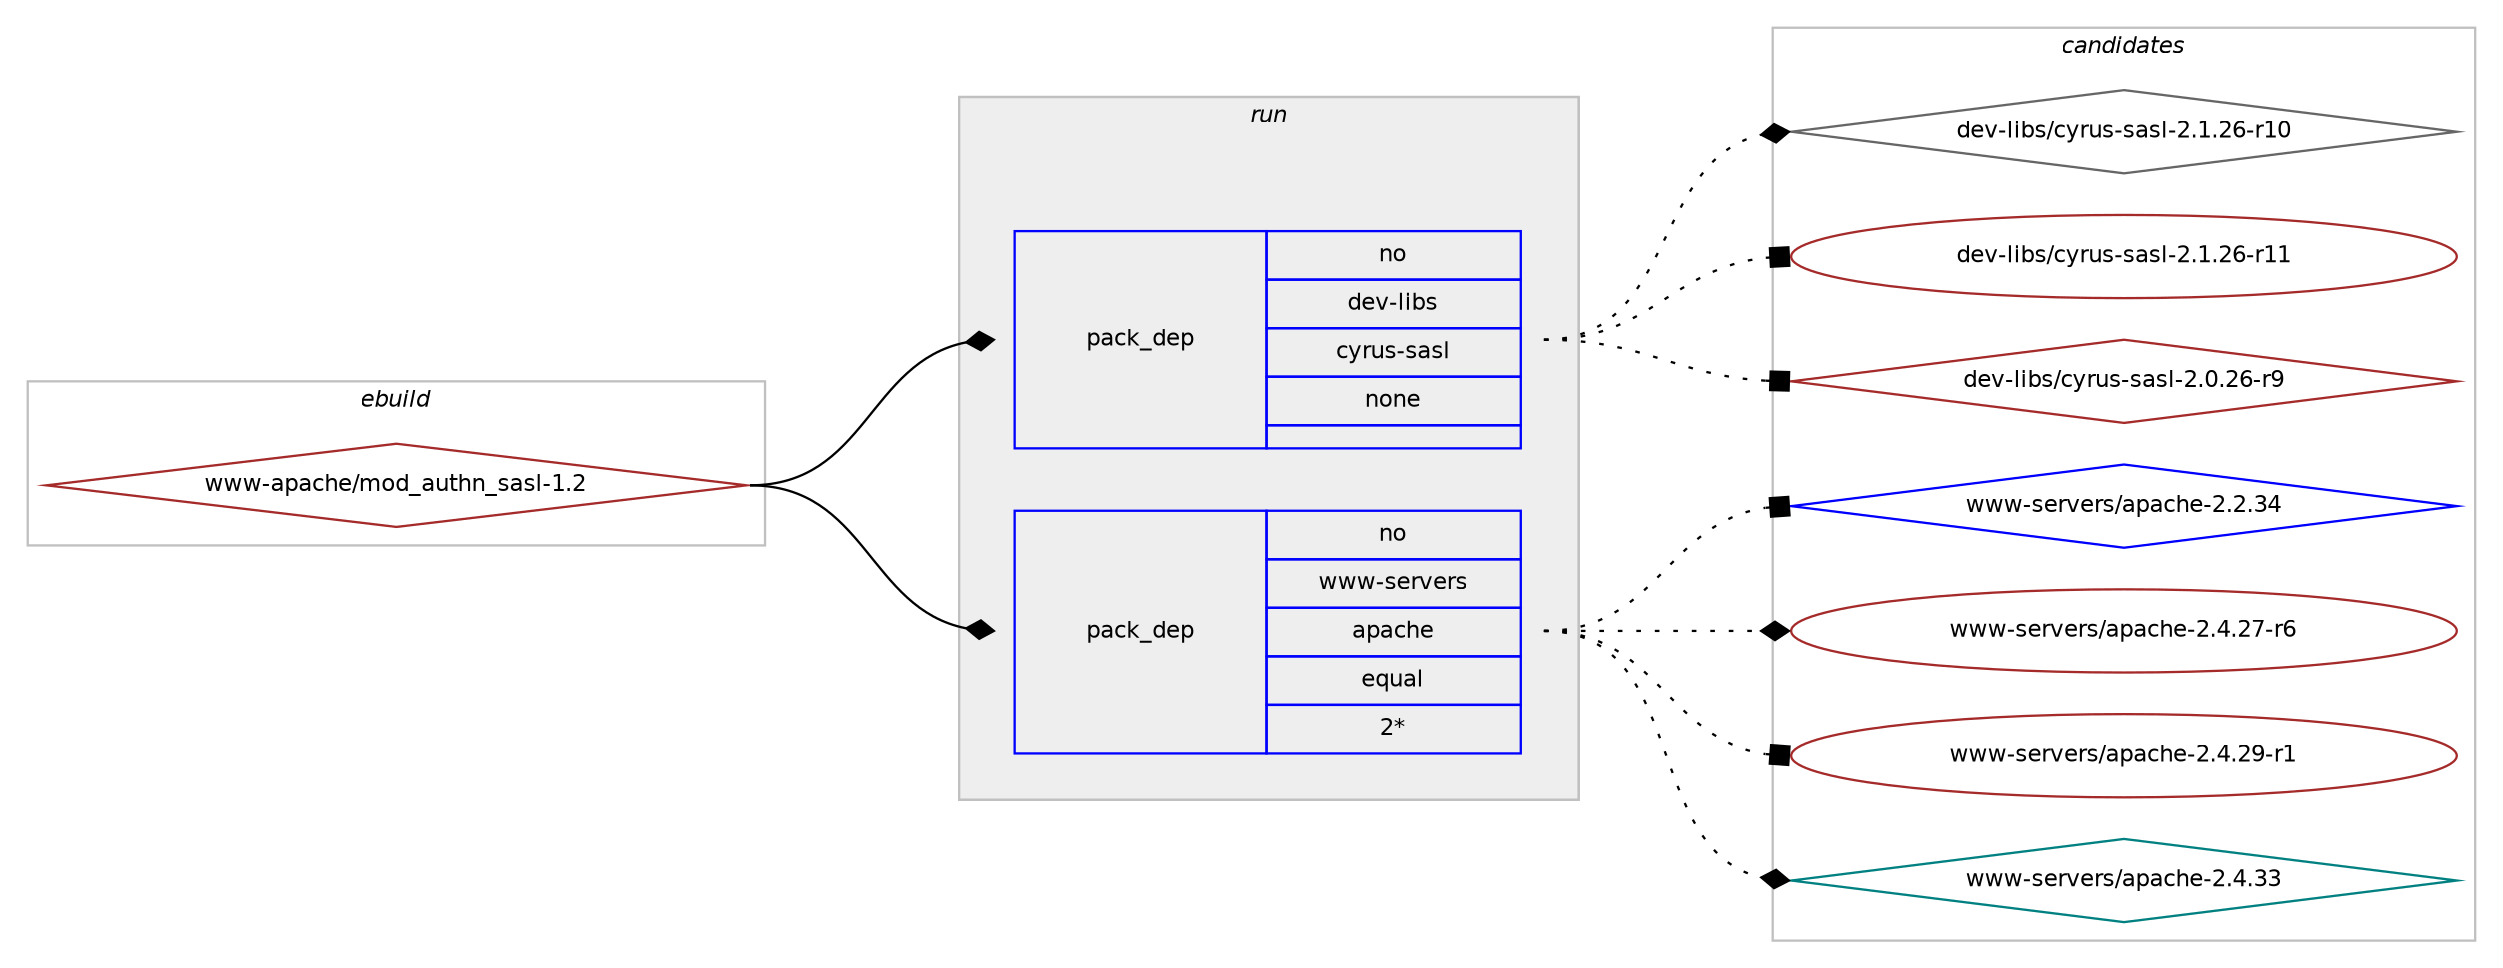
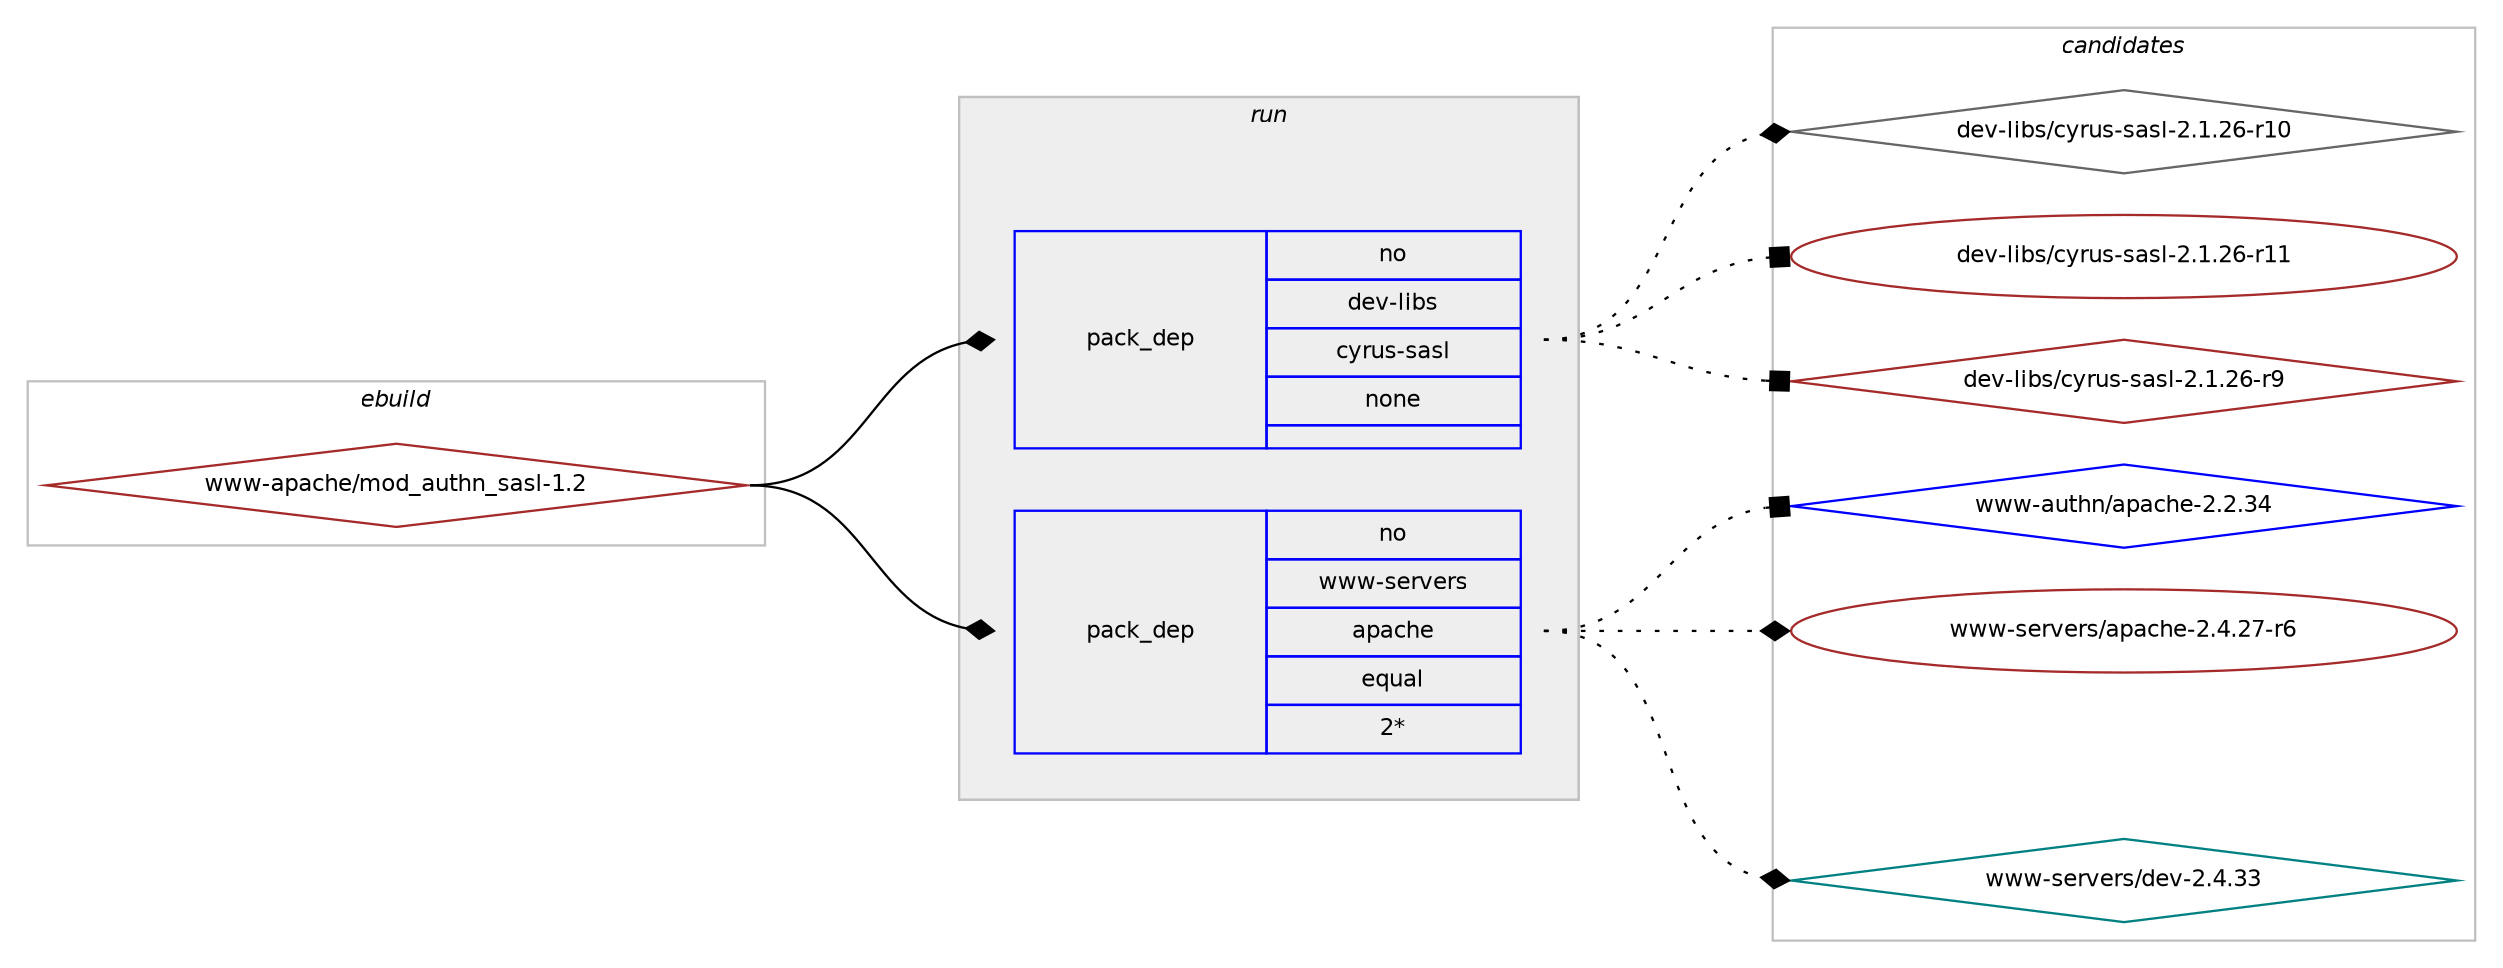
node "dev-libs/cyrus-sasl-2.0.26-r9": label "dev-libs/cyrus-sasl-2.0.26-r9" -> "dev-libs/cyrus-sasl-2.1.26-r9"
node "www-servers/apache-2.2.34": label "www-servers/apache-2.2.34" -> "www-authn/apache-2.2.34"
node "www-servers/apache-2.4.29-r1": removed
node "www-servers/apache-2.4.33": label "www-servers/apache-2.4.33" -> "www-servers/dev-2.4.33"
